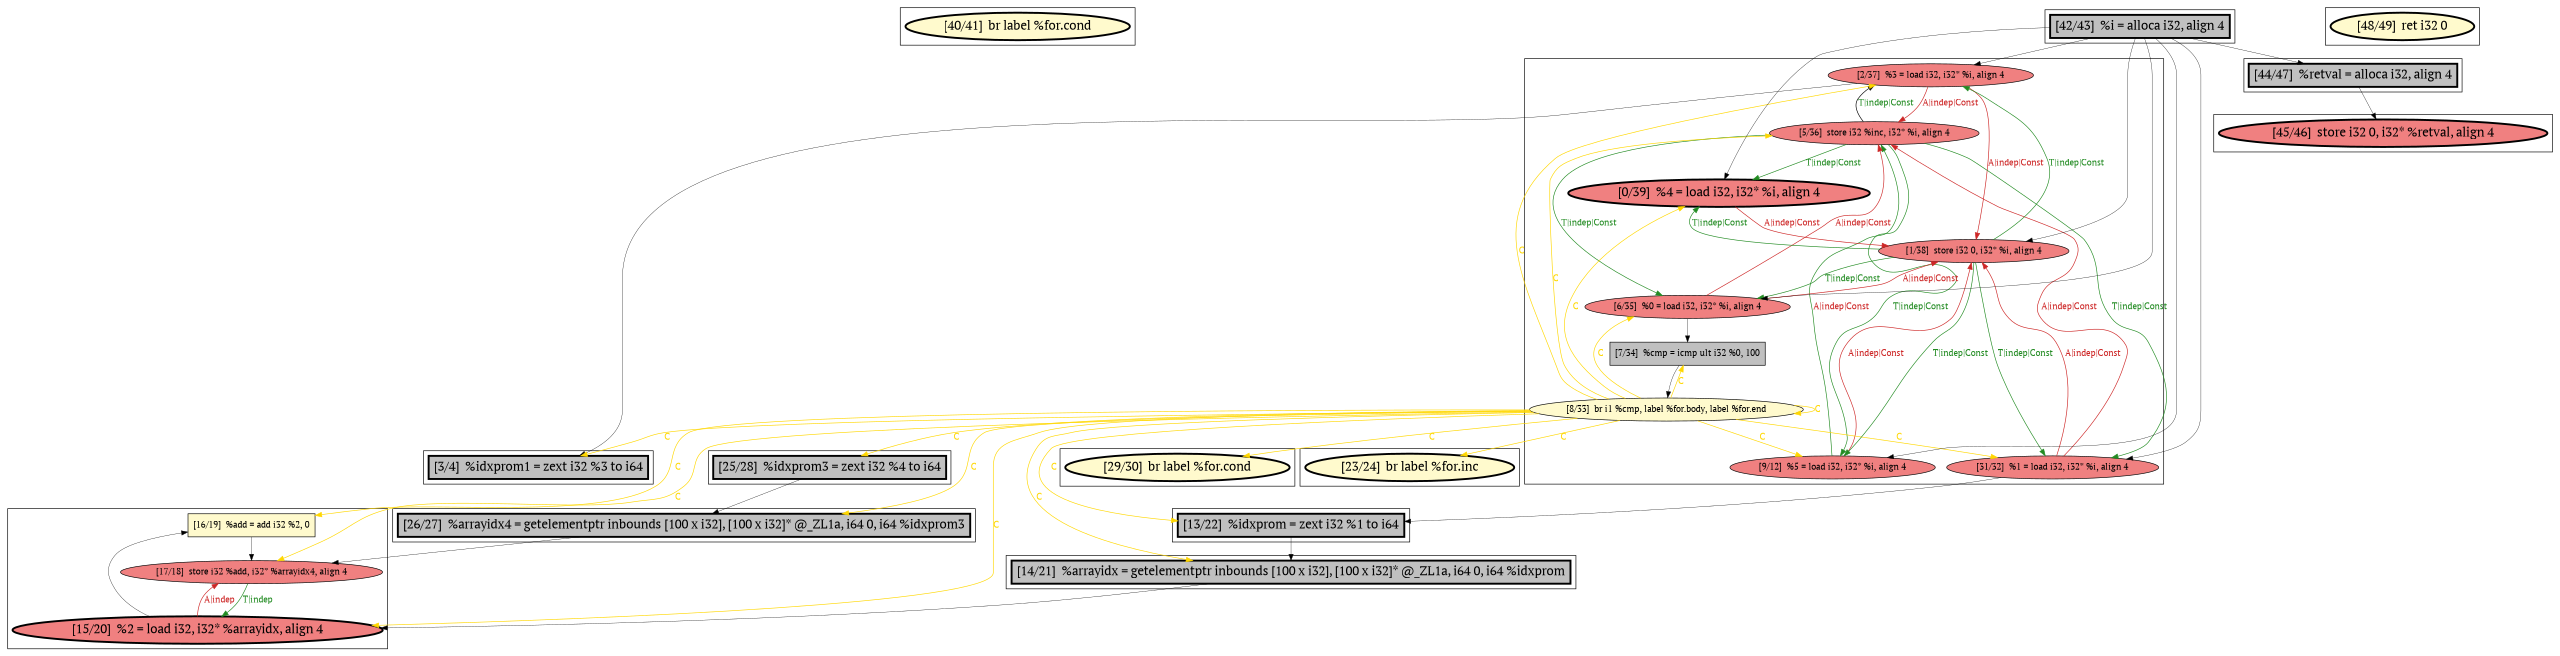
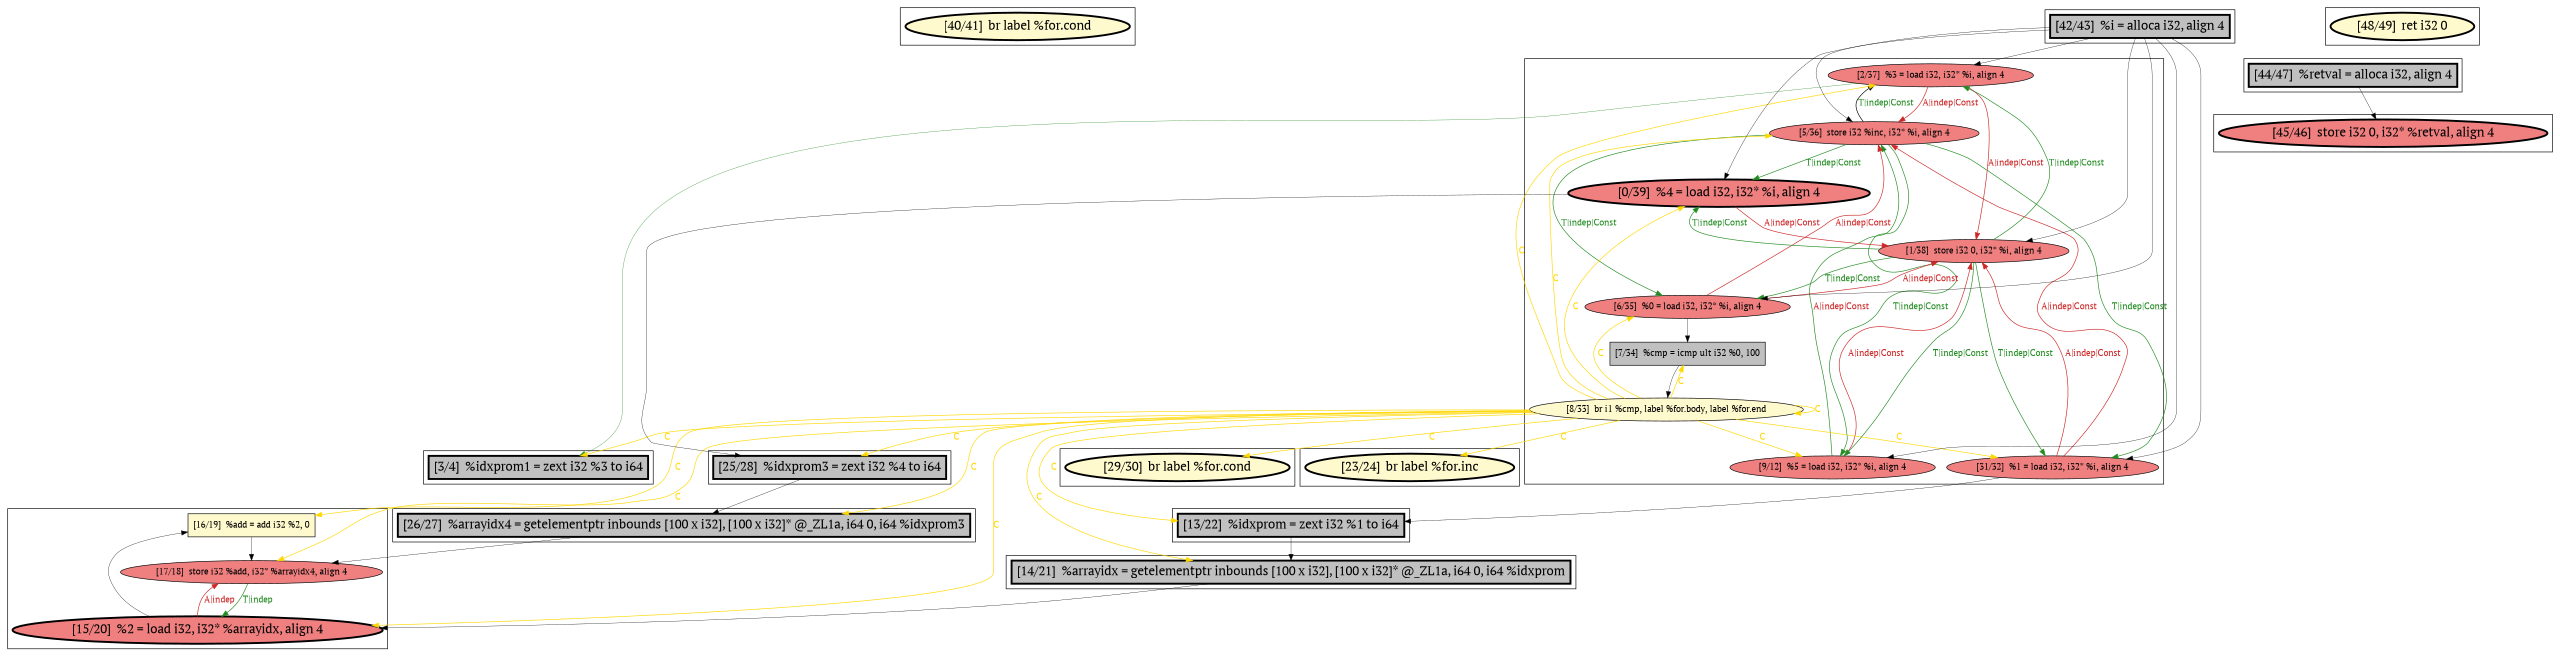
edge "[42/43]  %i = alloca i32, align 4" -> "[44/47]  %retval = alloca i32, align 4": now "[42/43]  %i = alloca i32, align 4" -> "[5/36]  store i32 %inc, i32* %i, align 4"
edge "[2/37]  %3 = load i32, i32* %i, align 4" -> "[3/4]  %idxprom1 = zext i32 %3 to i64": color black -> forestgreen
edge "[0/39]  %4 = load i32, i32* %i, align 4" -> "[25/28]  %idxprom3 = zext i32 %4 to i64": added
